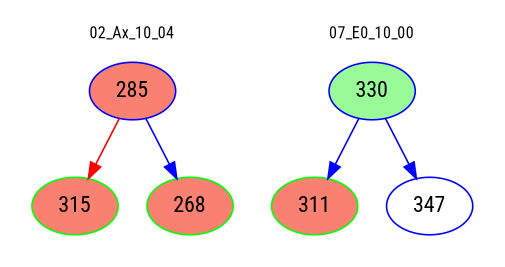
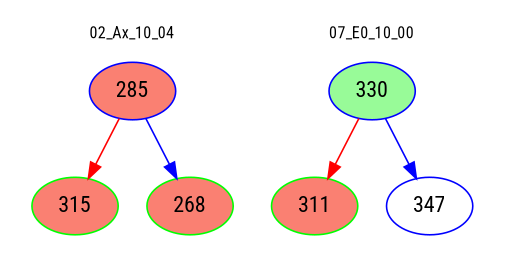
edge "330" -> "311": color blue -> red
